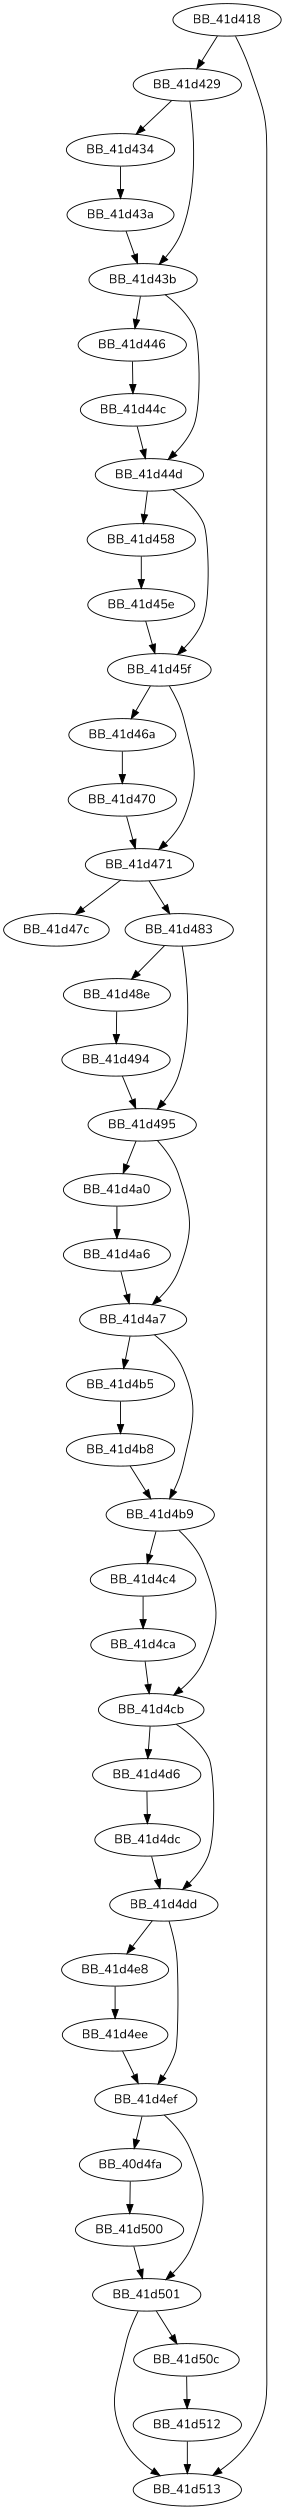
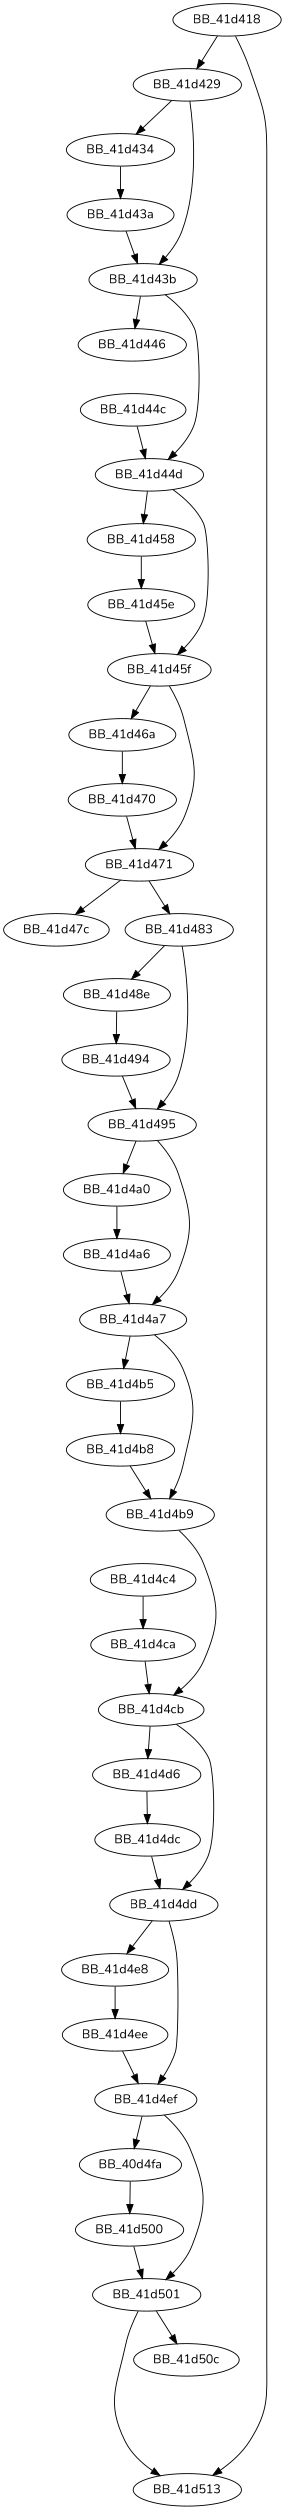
edge "BB_41d446" -> "BB_41d44c": removed
edge "BB_41d4b9" -> "BB_41d4c4": removed
node "BB_41d512": removed
